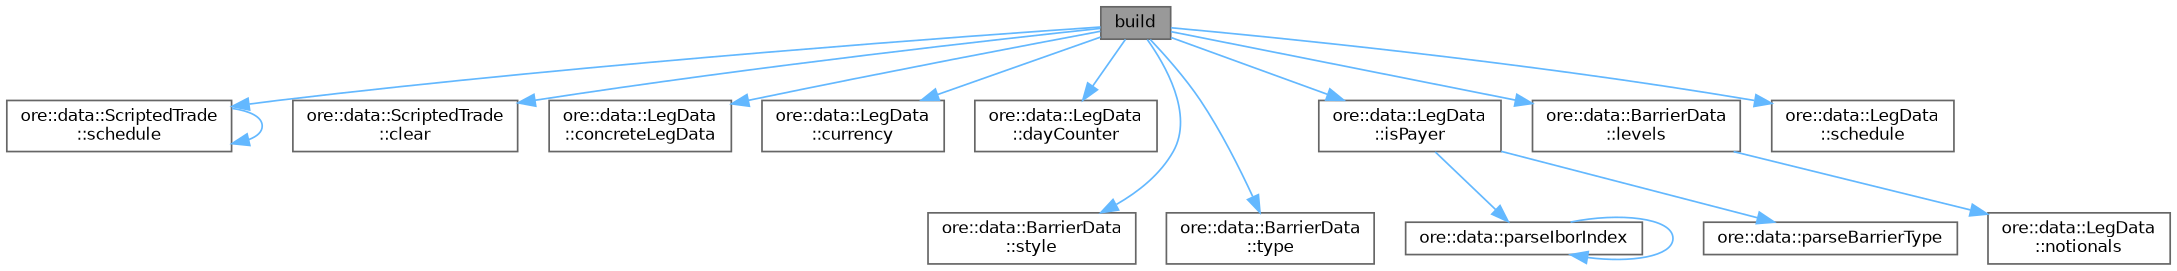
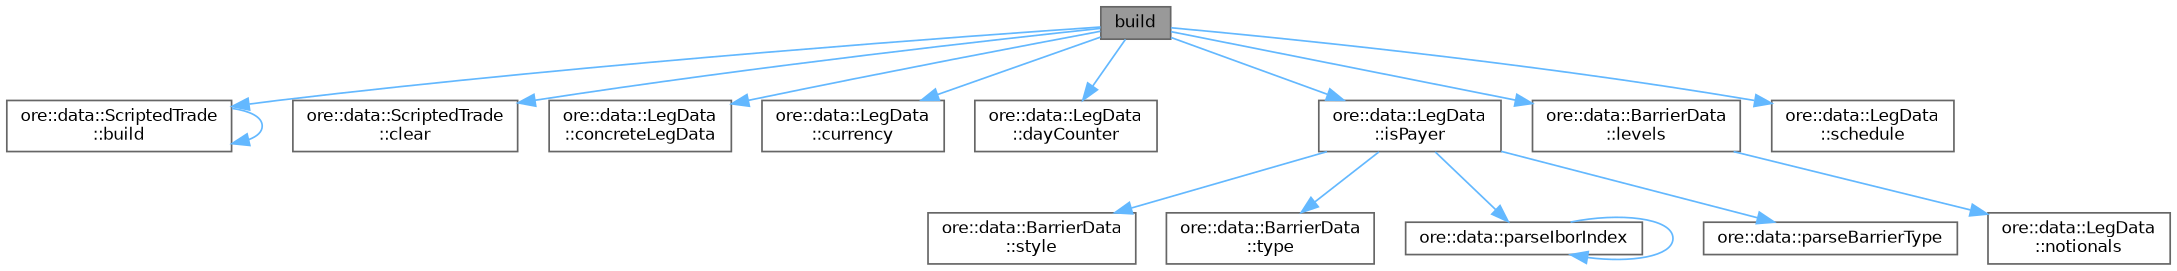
edge "build" -> "ore::data::BarrierData ::type": now "ore::data::LegData ::isPayer" -> "ore::data::BarrierData ::type"
node "ore::data::ScriptedTrade ::schedule": label "ore::data::ScriptedTrade ::schedule" -> "ore::data::ScriptedTrade ::build"
edge "build" -> "ore::data::BarrierData ::style": now "ore::data::LegData ::isPayer" -> "ore::data::BarrierData ::style"
